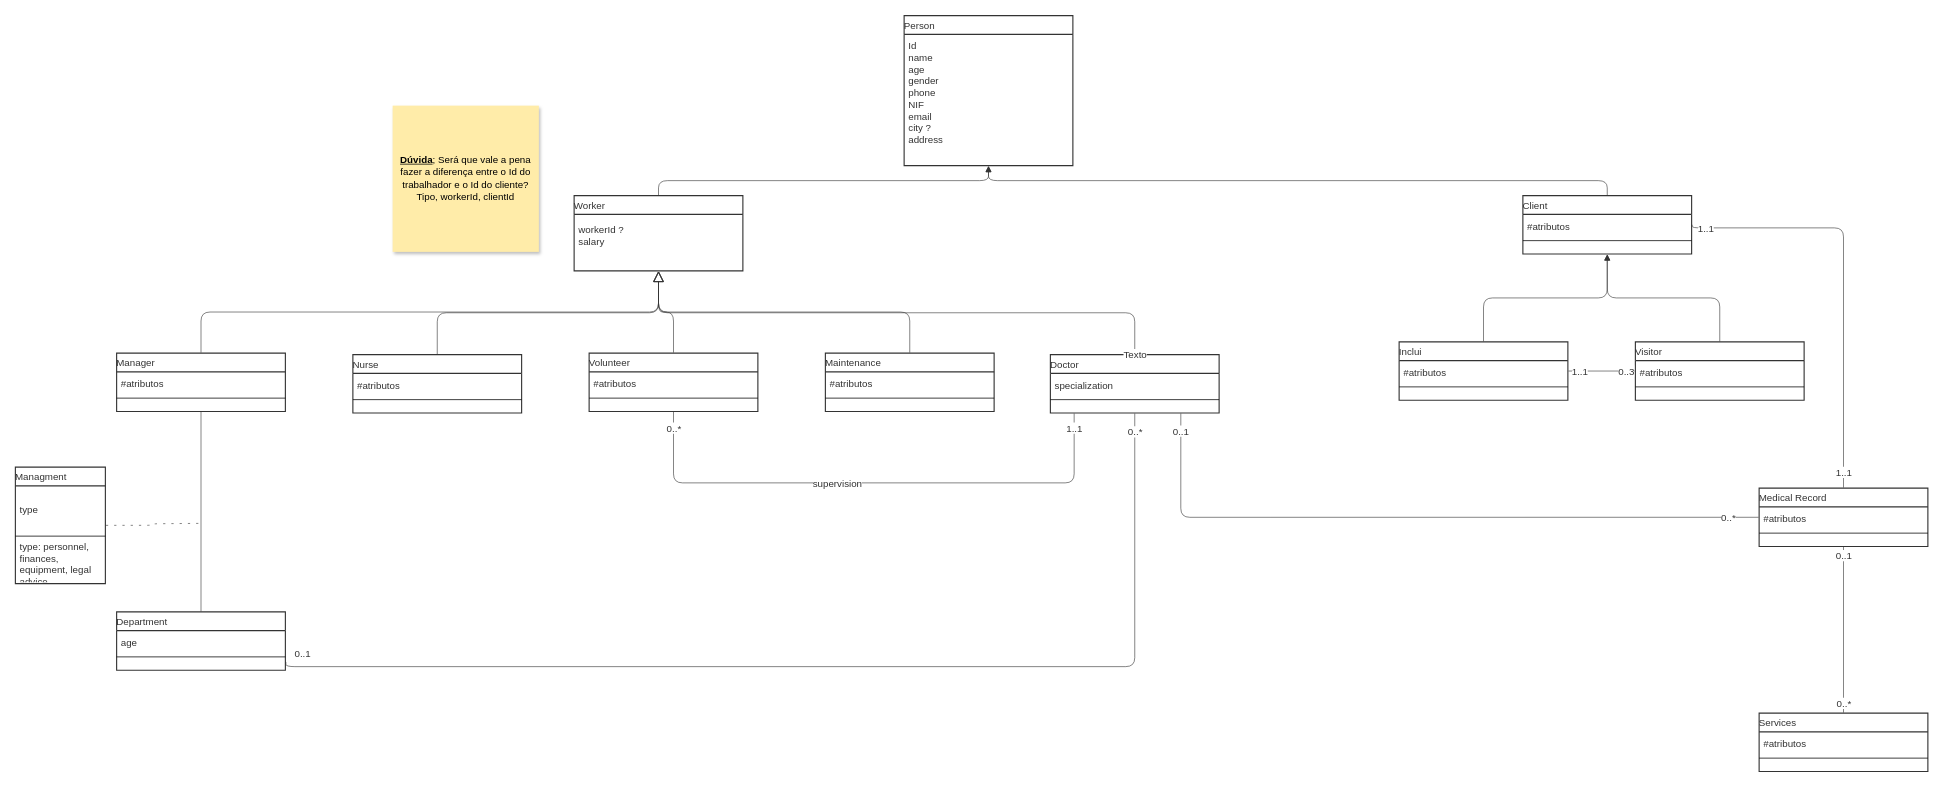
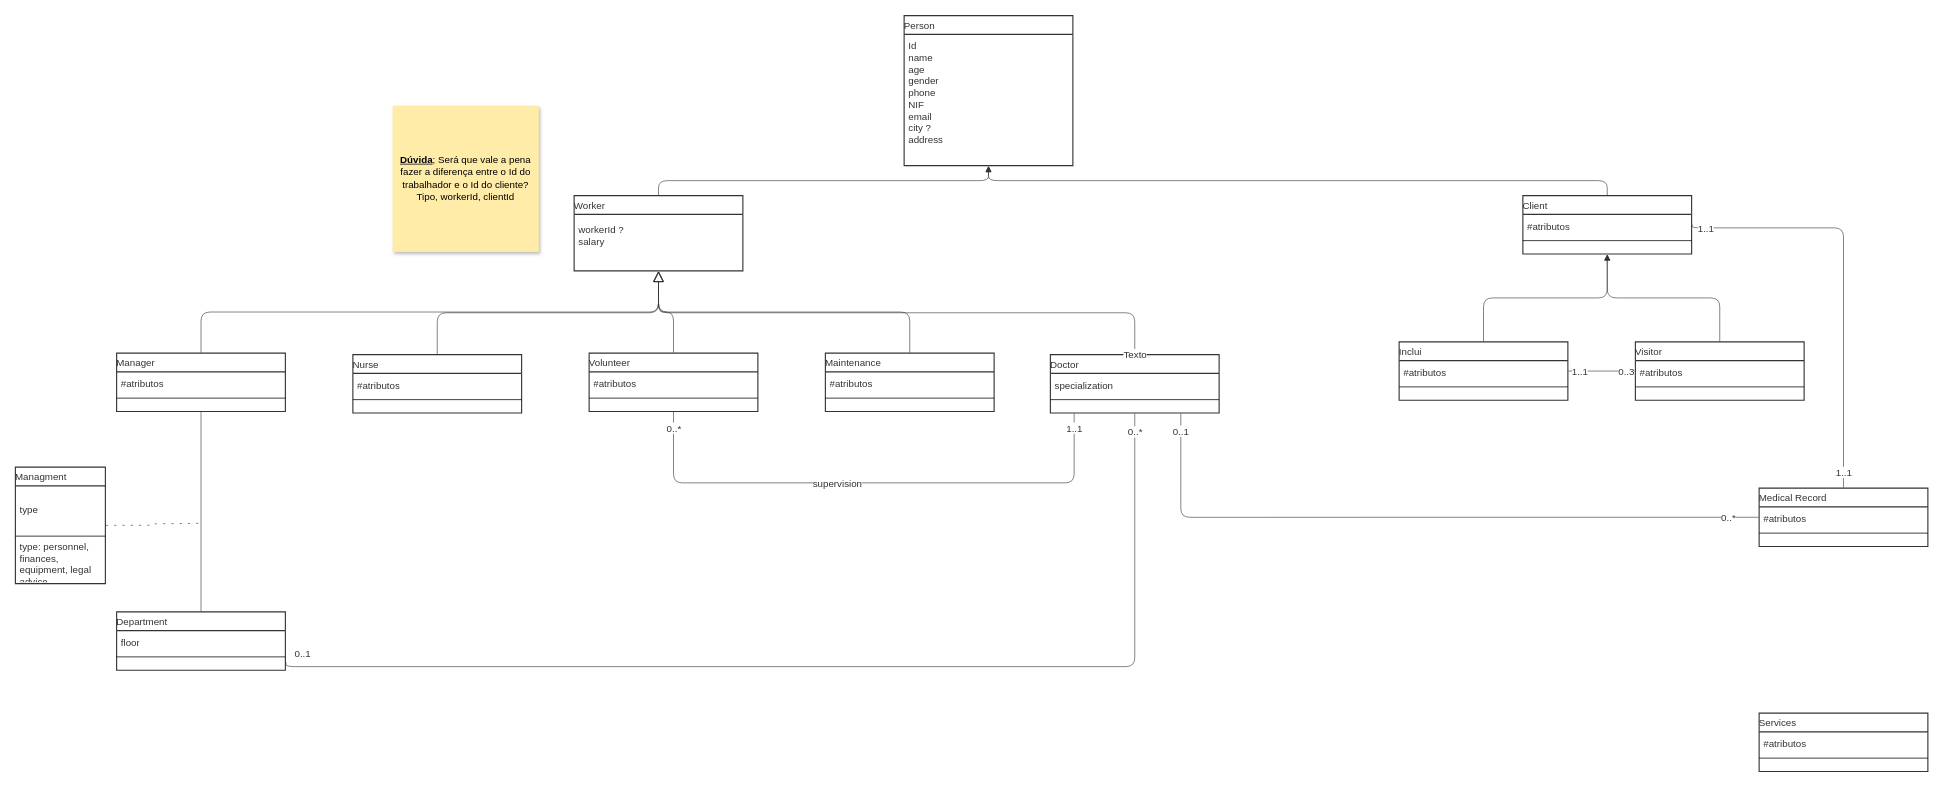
edge "Medical Record" -- "Services": removed, labels "0..1", "0..*"
node "age": label "age" -> "floor"
